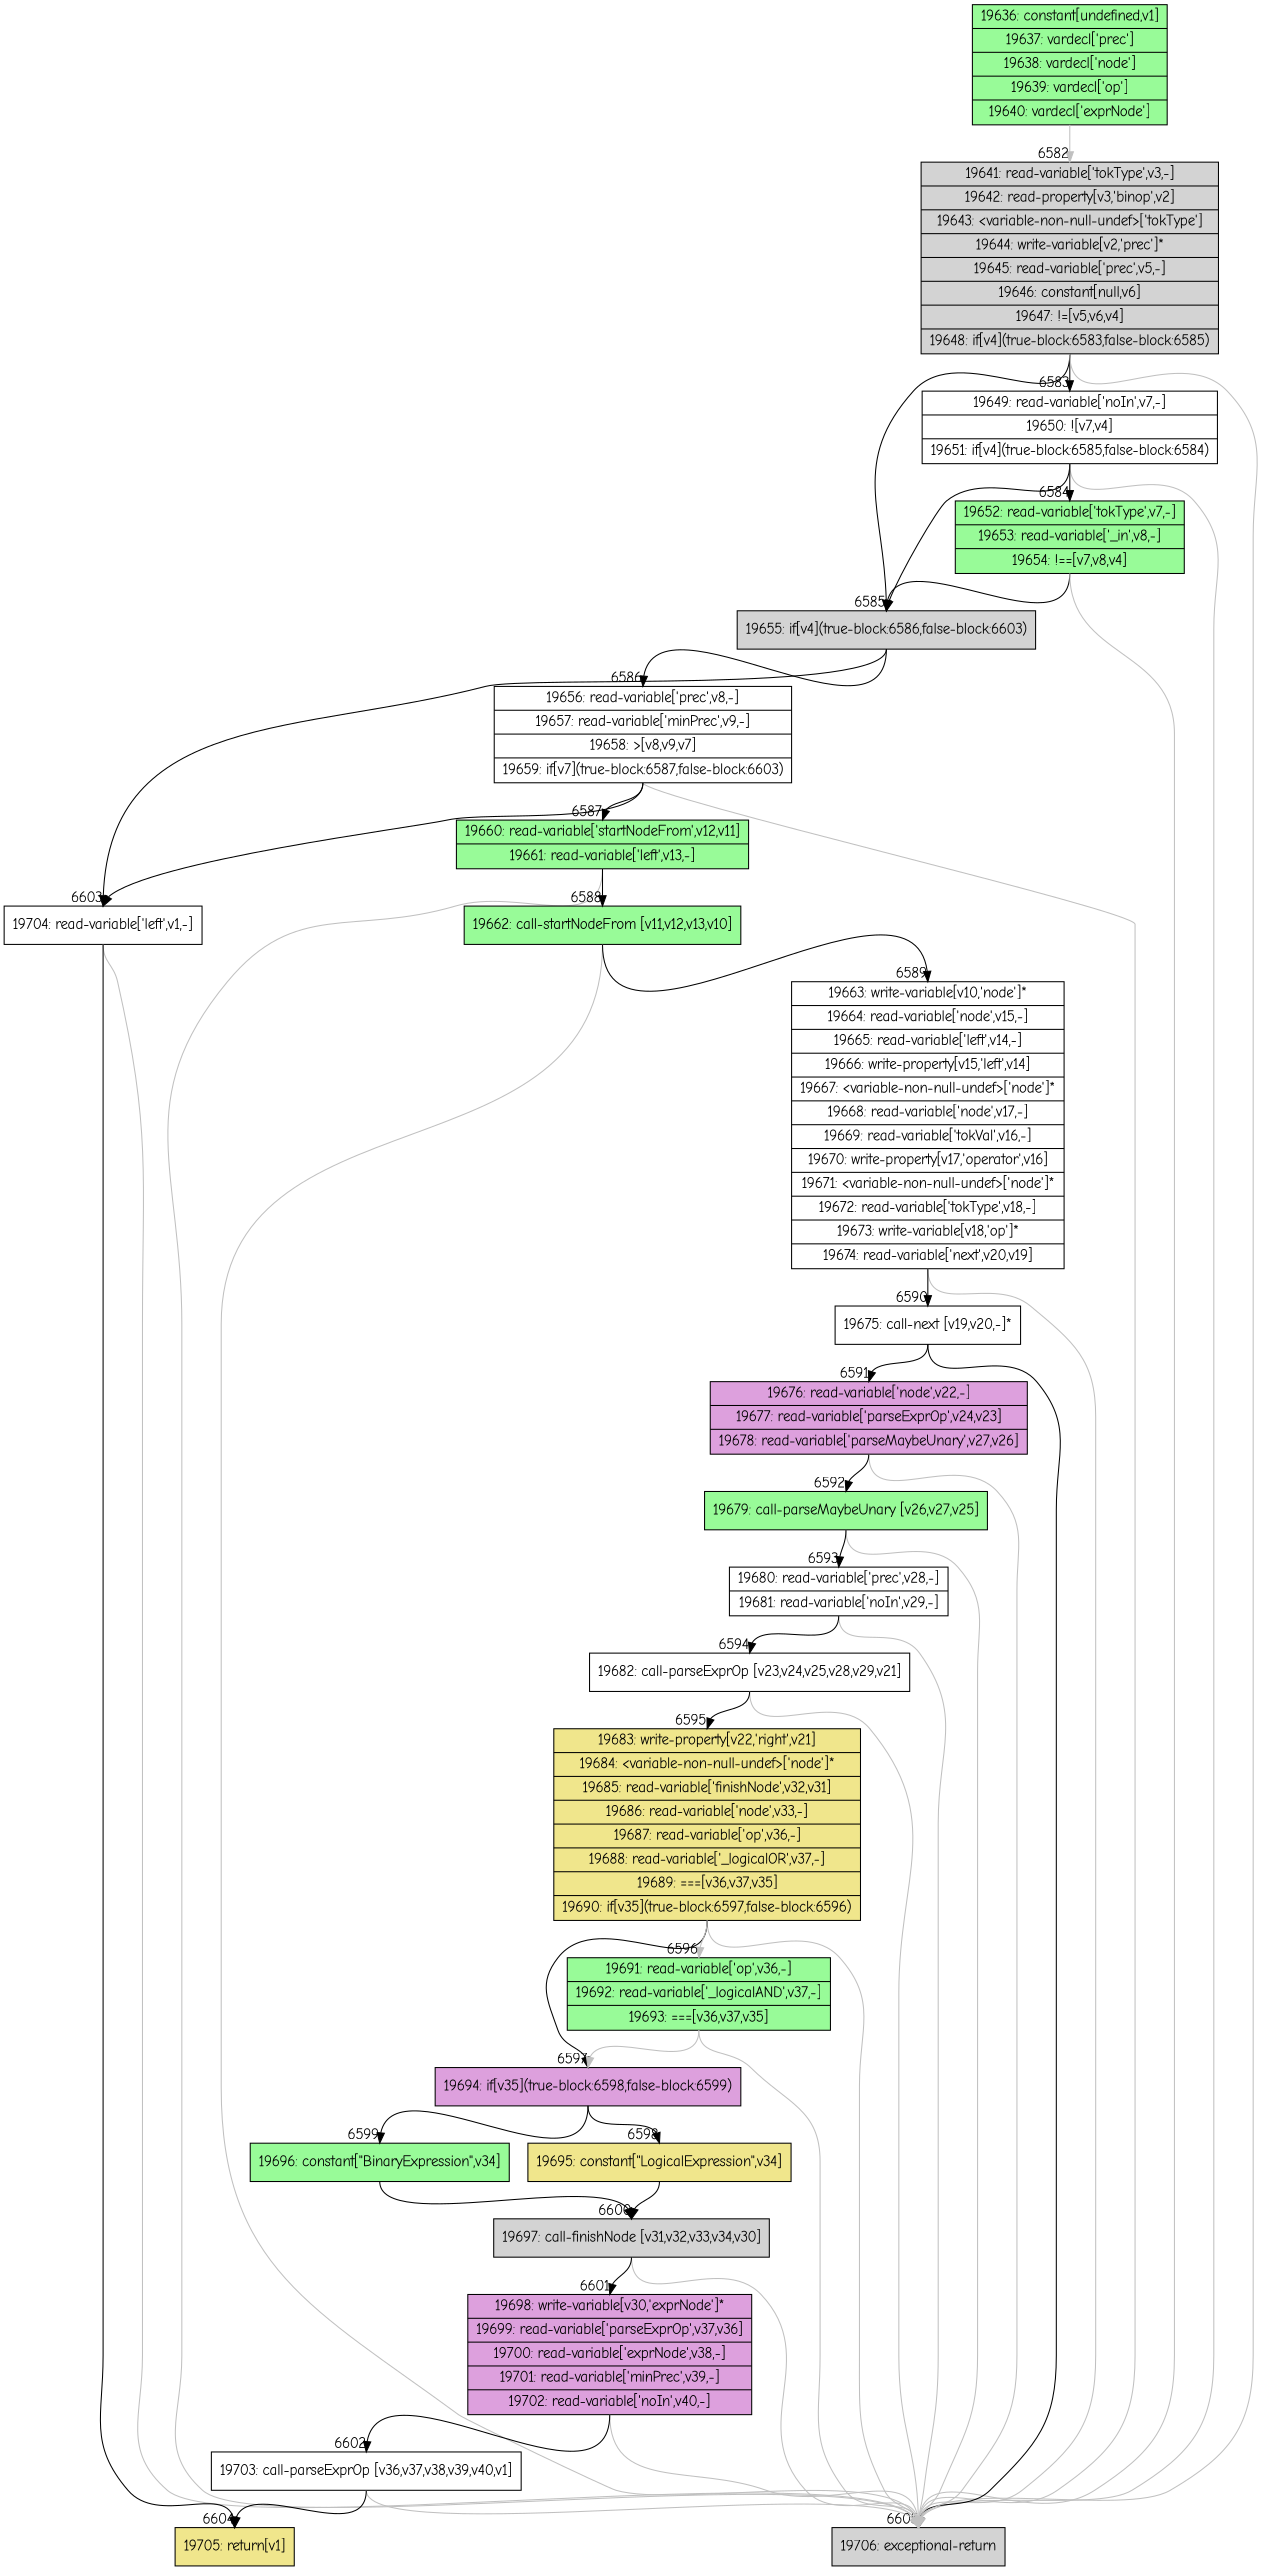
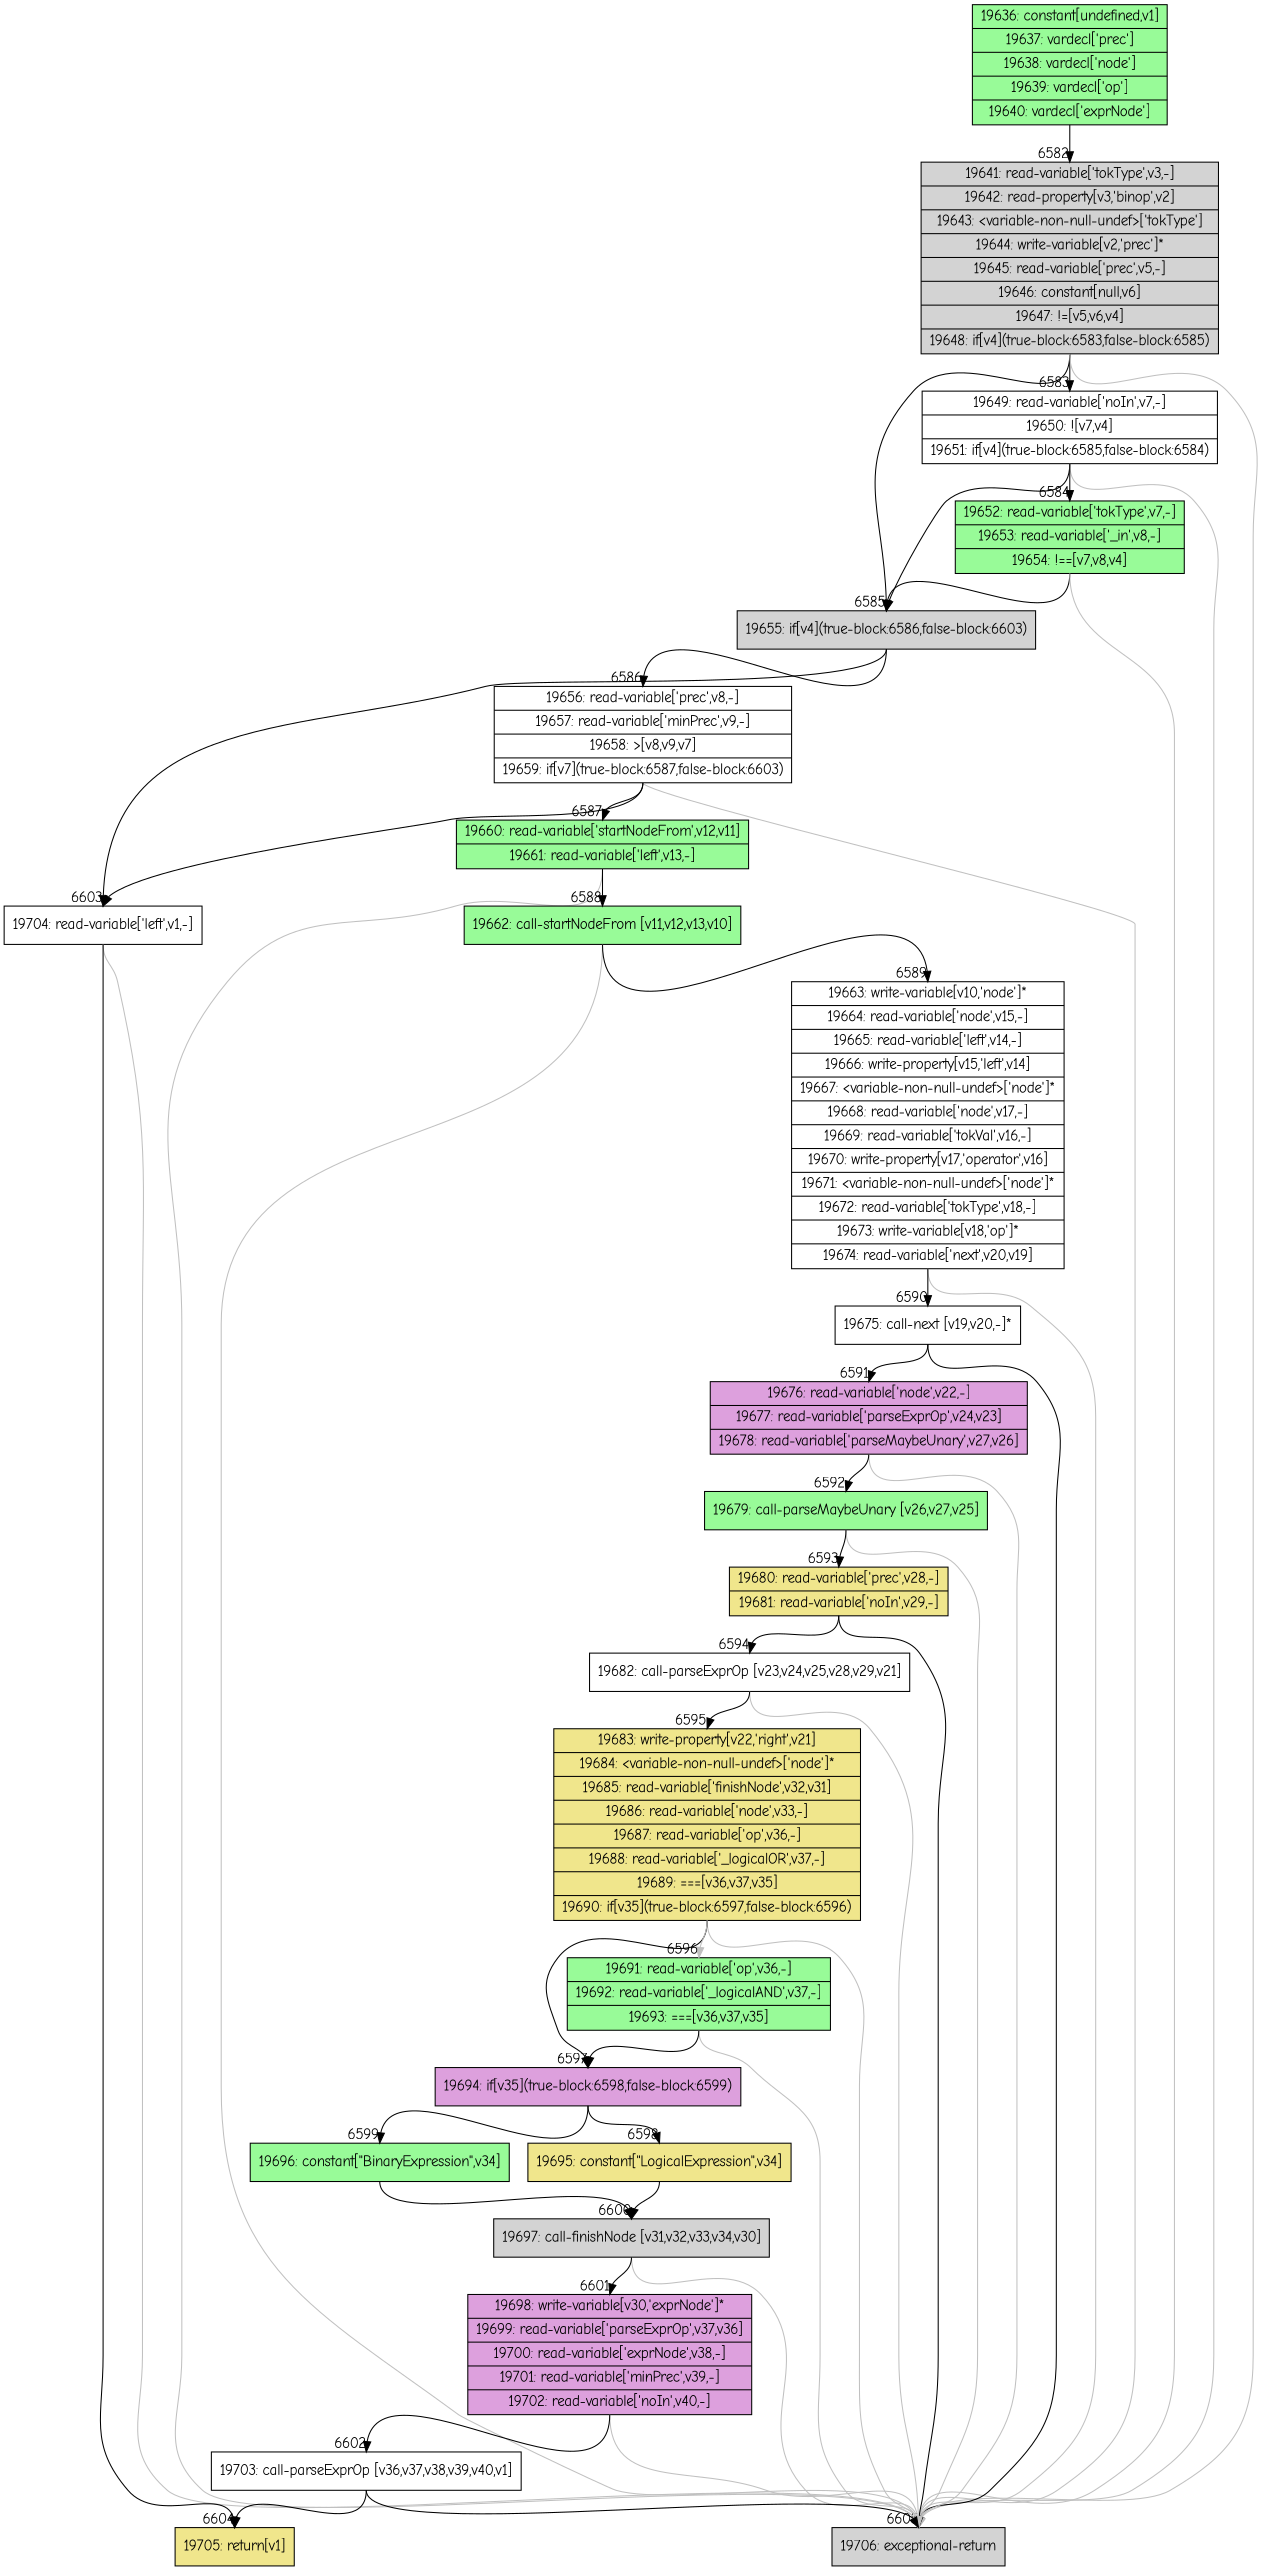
edge "19636: constant[undefined,v1]" -> "19641: read-variable['tokType',v3,-]": color gray -> black
node "19680: read-variable['prec',v28,-]": fillcolor white -> khaki
edge "19680: read-variable['prec',v28,-]" -> "19706: exceptional-return": color gray -> black
edge "19691: read-variable['op',v36,-]" -> "19694: if[v35](true-block:6598,false-block:6599)": color gray -> black
edge "19703: call-parseExprOp [v36,v37,v38,v39,v40,v1]" -> "19706: exceptional-return": color gray -> black
